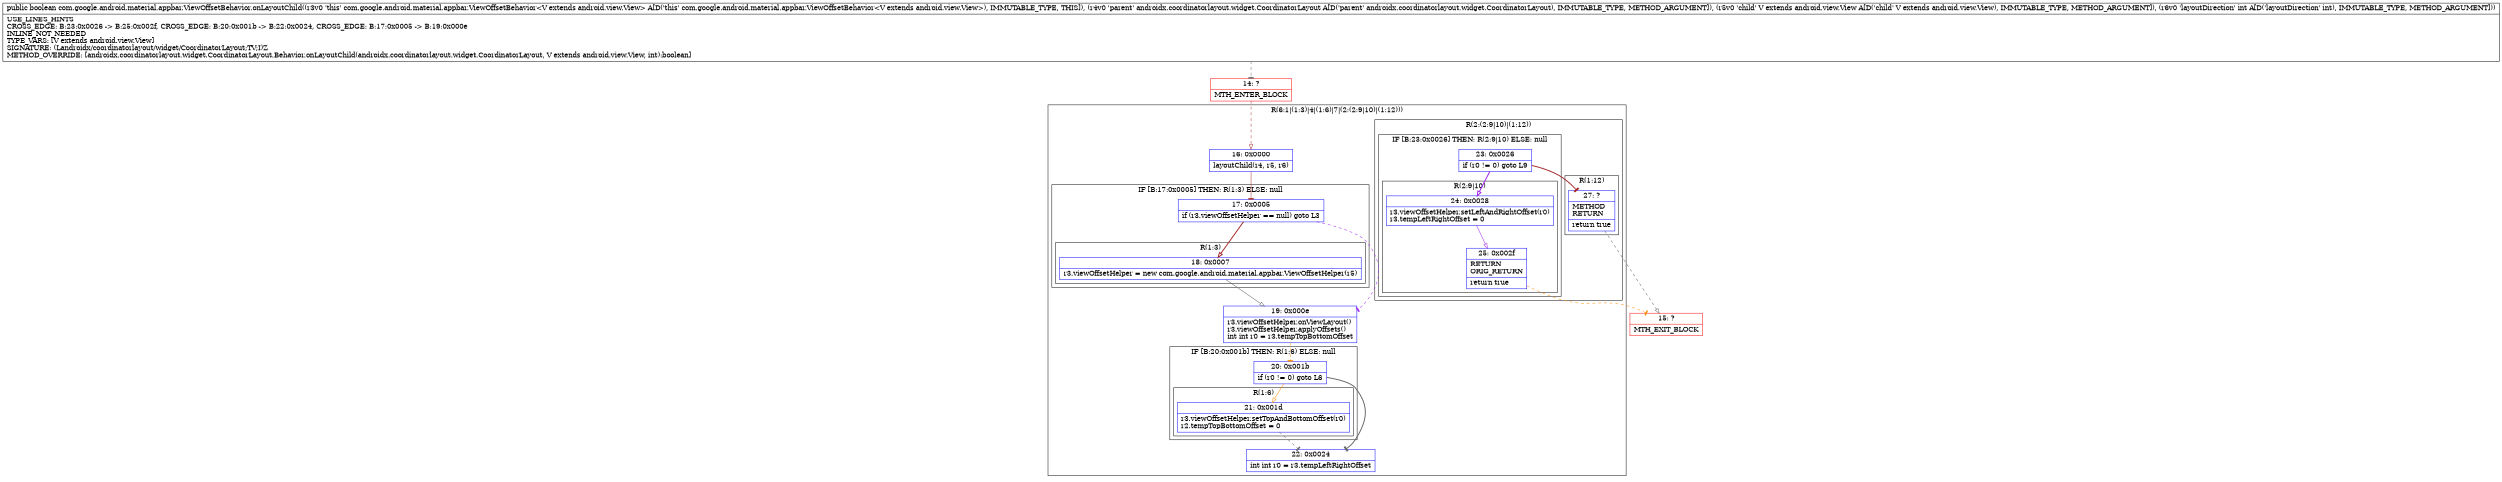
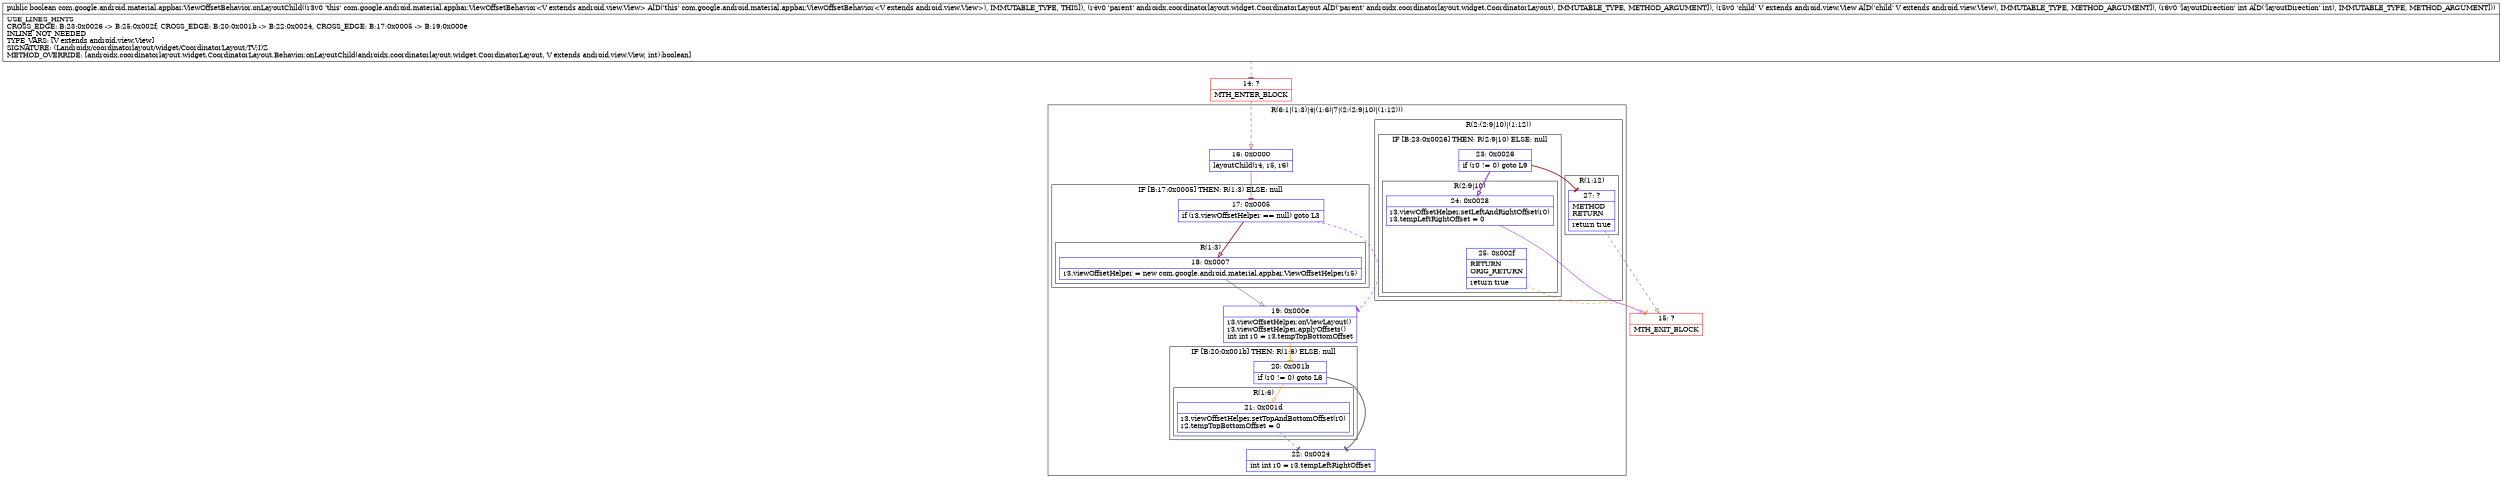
edge "24: 0x0028" -> "25: 0x002f": now "24: 0x0028" -> "15: ?"
edge "19: 0x000e" -> "20: 0x001b": style dashed -> solid
